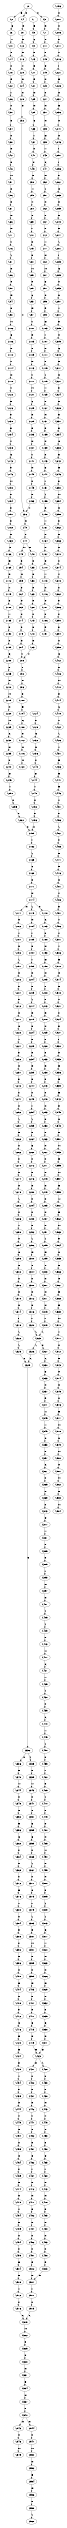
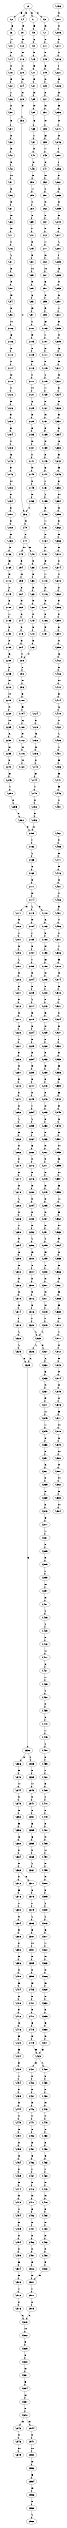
edge "S0" -> "S1": added, label "G"
node "S456": removed
edge "S367" -> "S371": now "S368" -> "S371"
